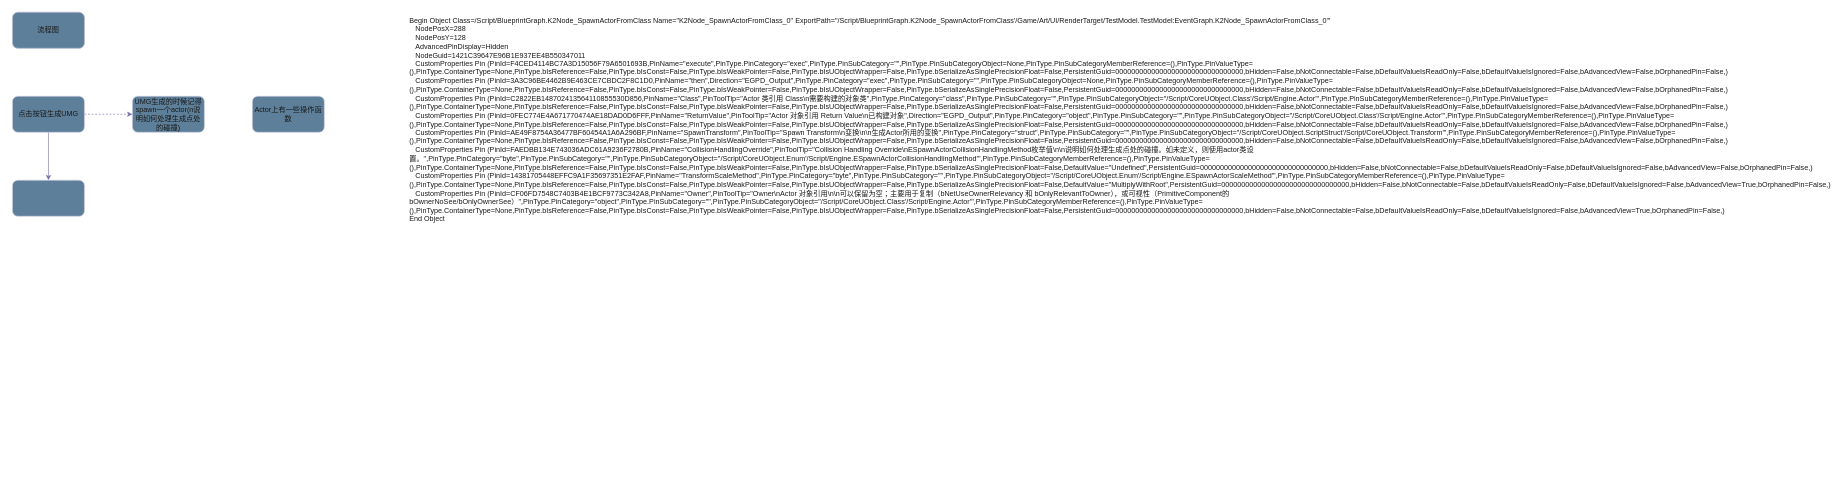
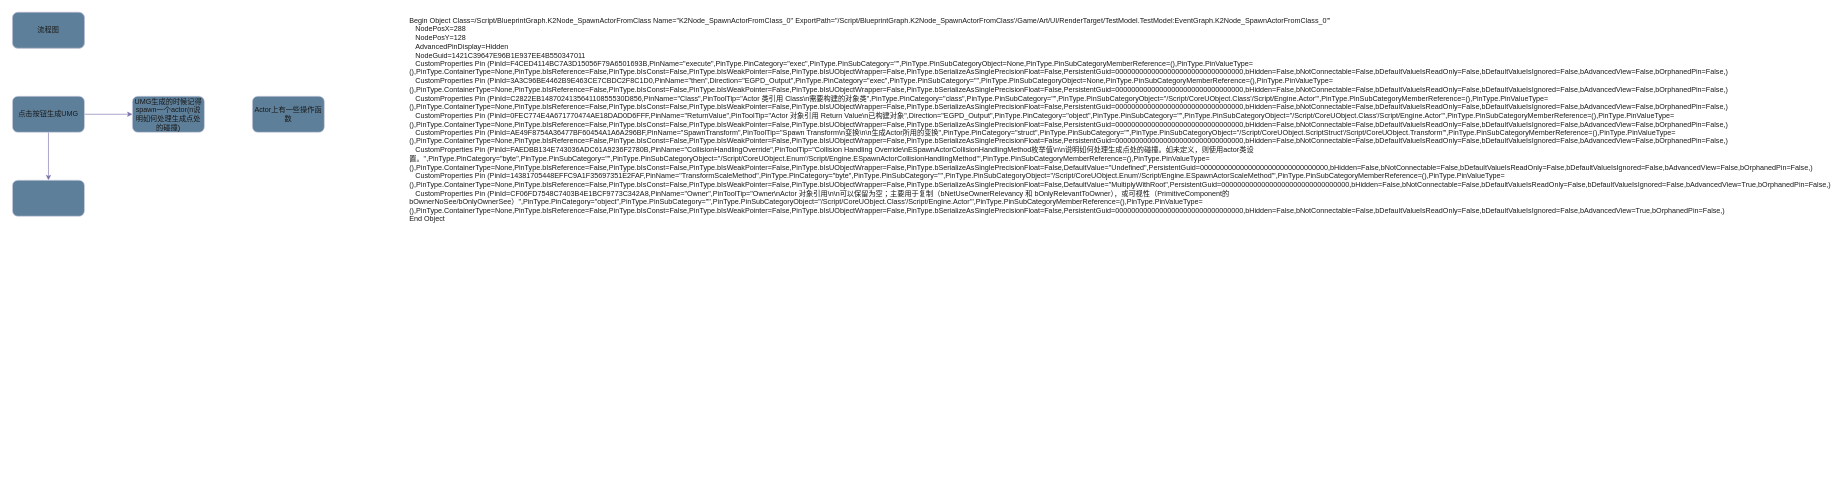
edge "点击按钮生成UMG" -> "UMG生成的时候记得spawn一个actor(n说明如何处理生成点处的碰撞)": style dashed -> solid
